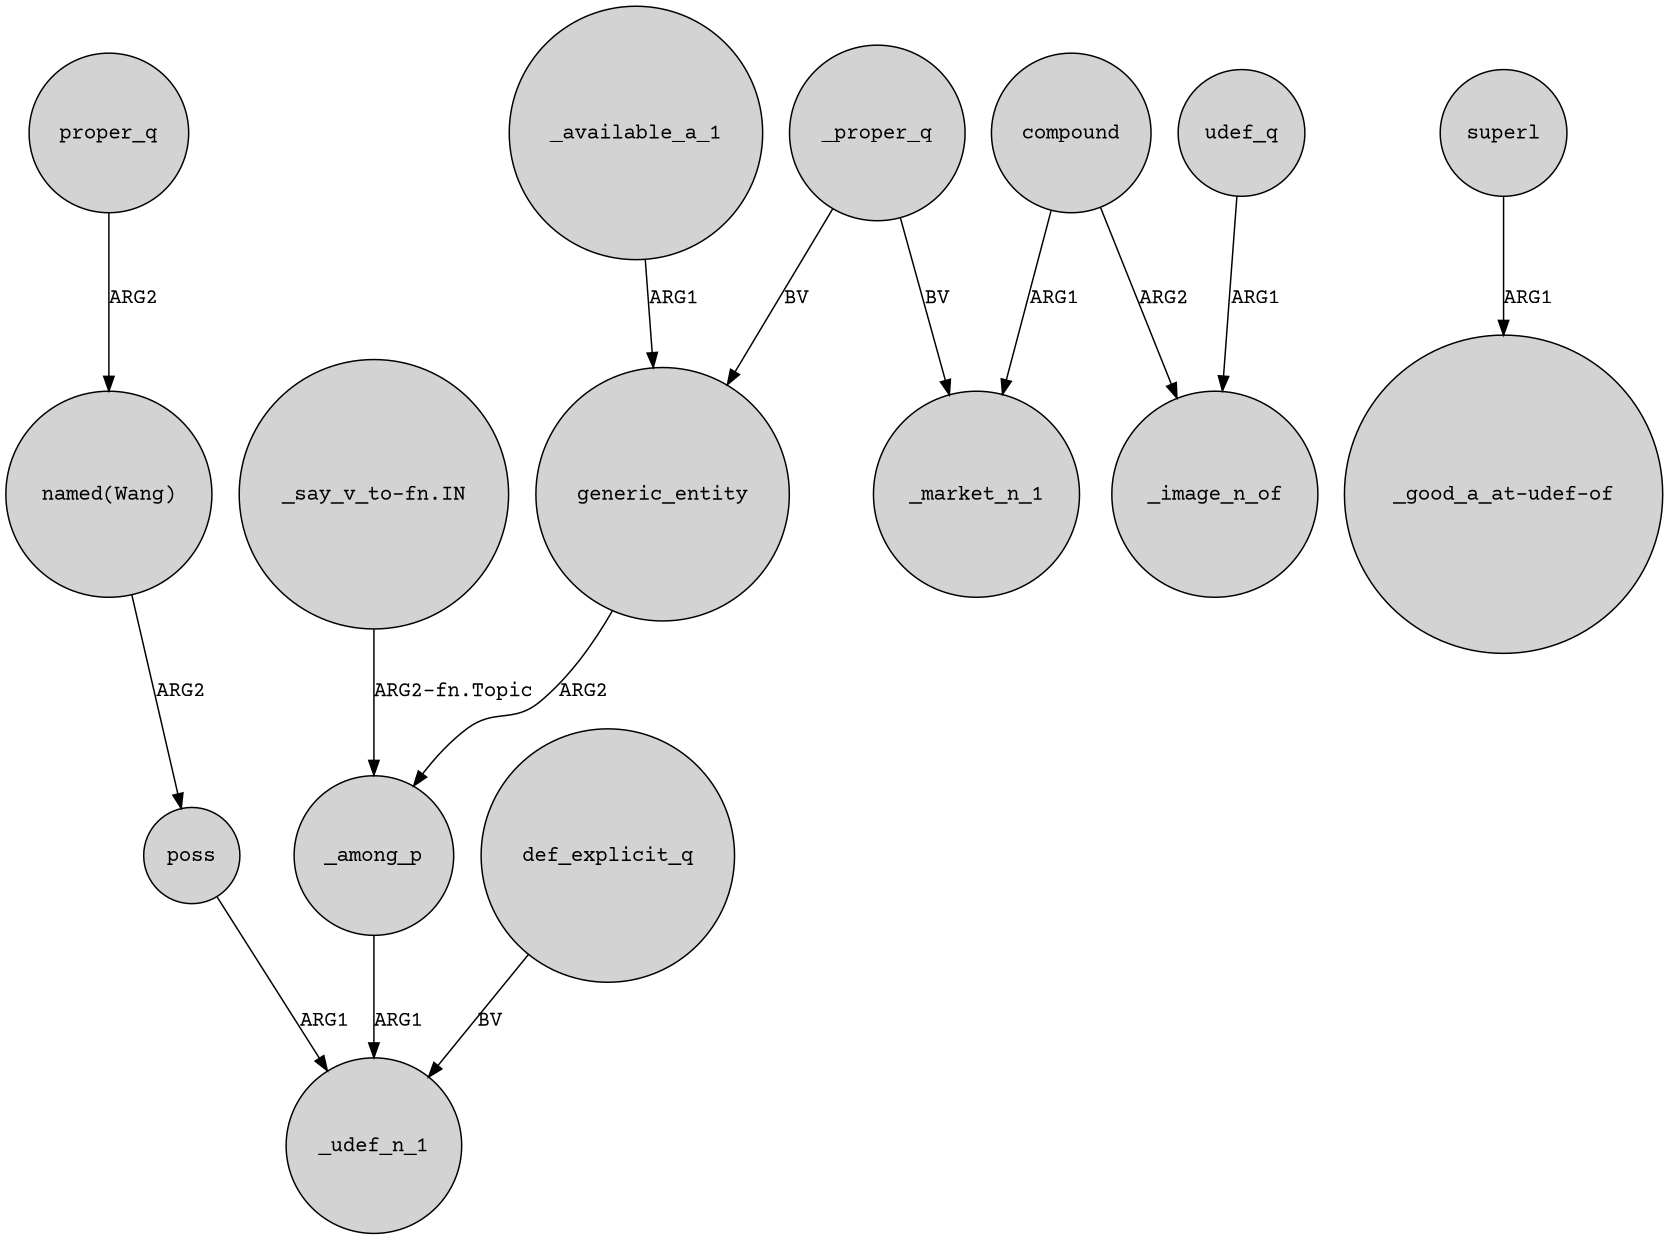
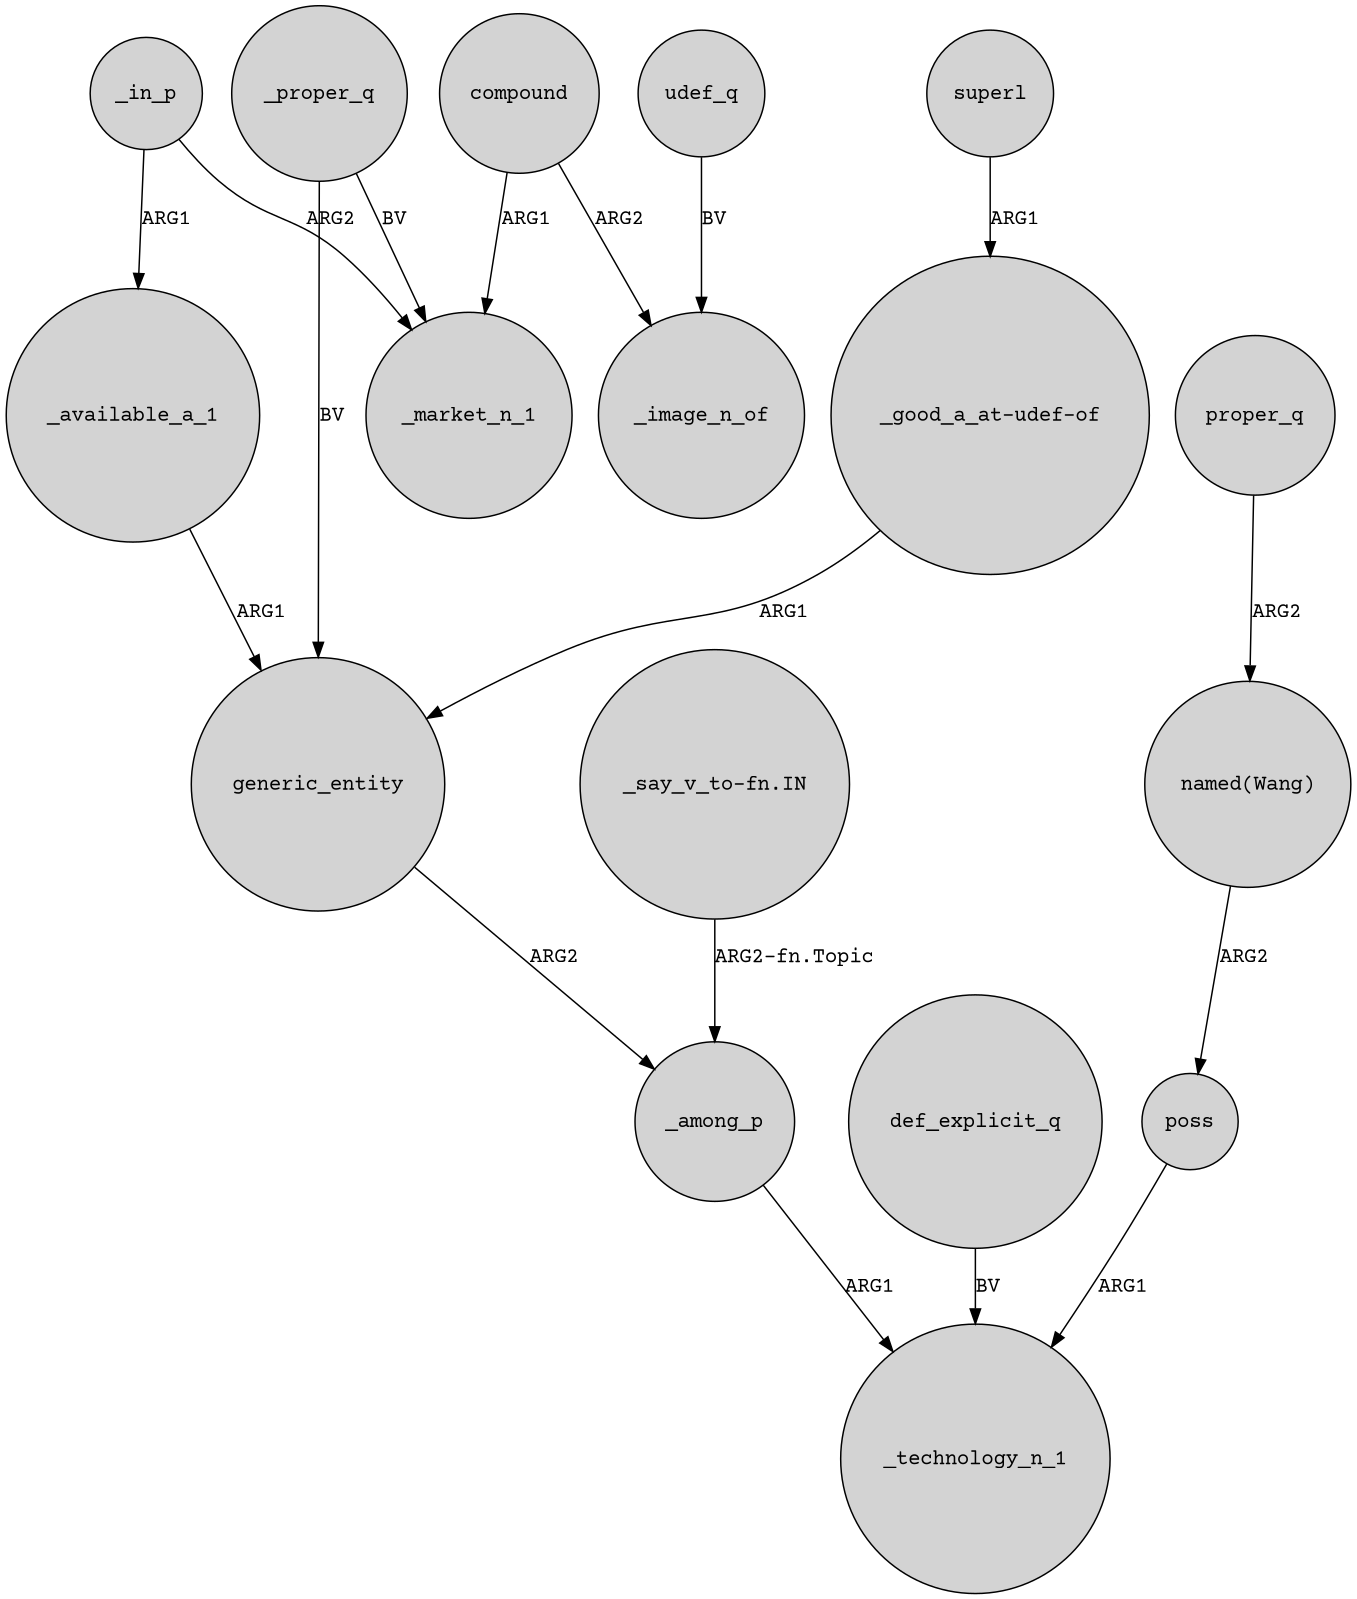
node "_in_p": added
edge "udef_q" -> "_image_n_of": label "ARG1" -> "BV"
edge "_good_a_at-udef-of" -> "generic_entity": added, label "ARG1"
node "_udef_n_1": label "_udef_n_1" -> "_technology_n_1"
